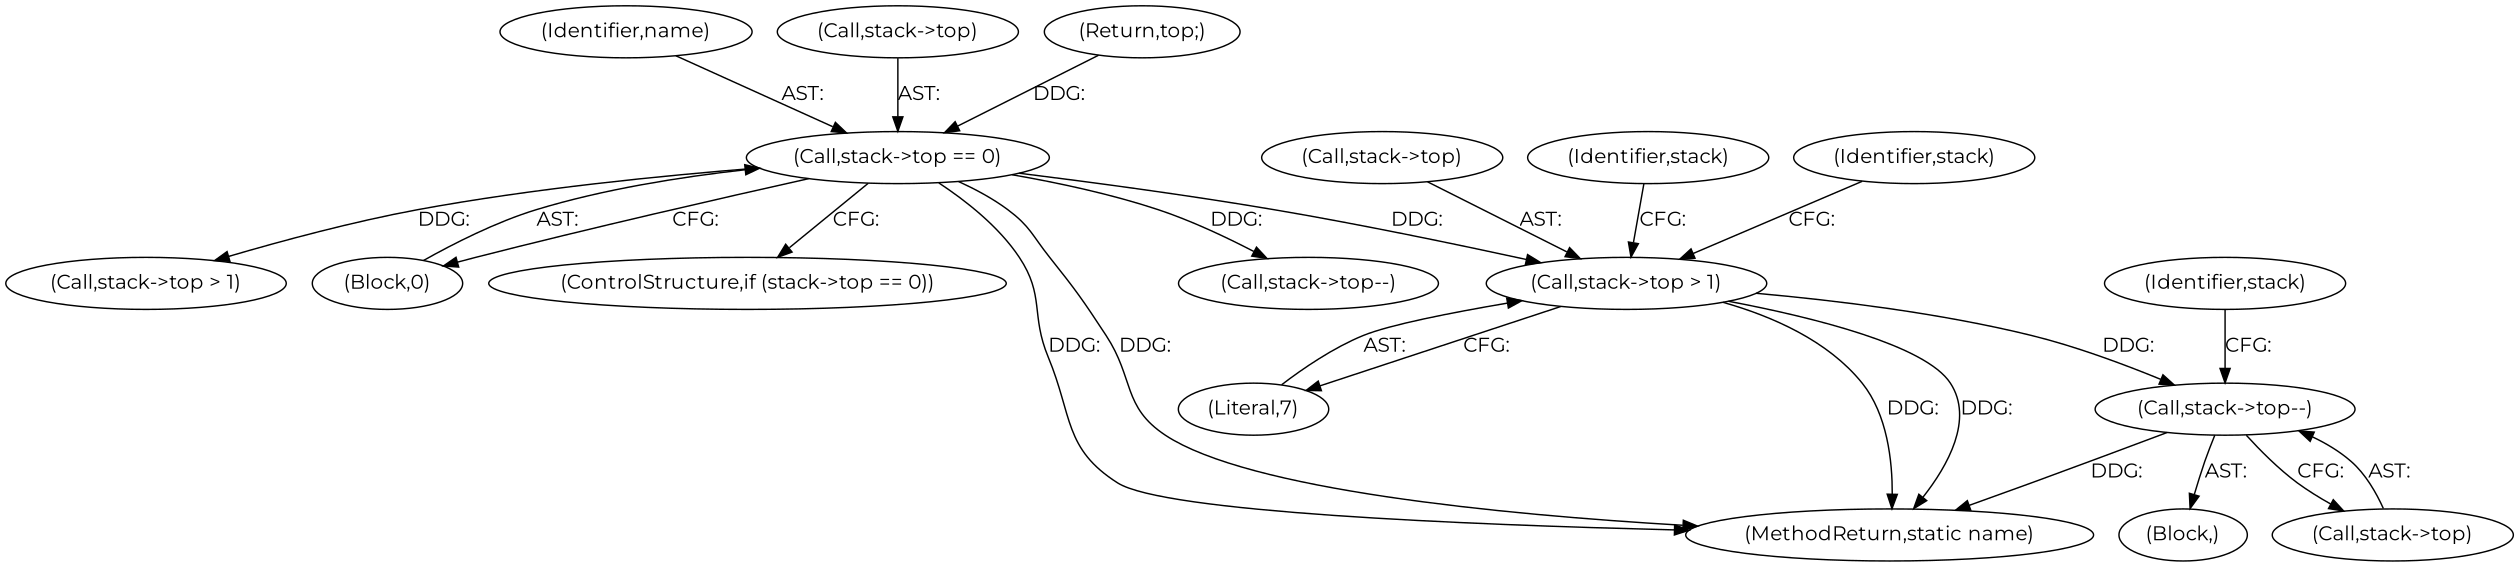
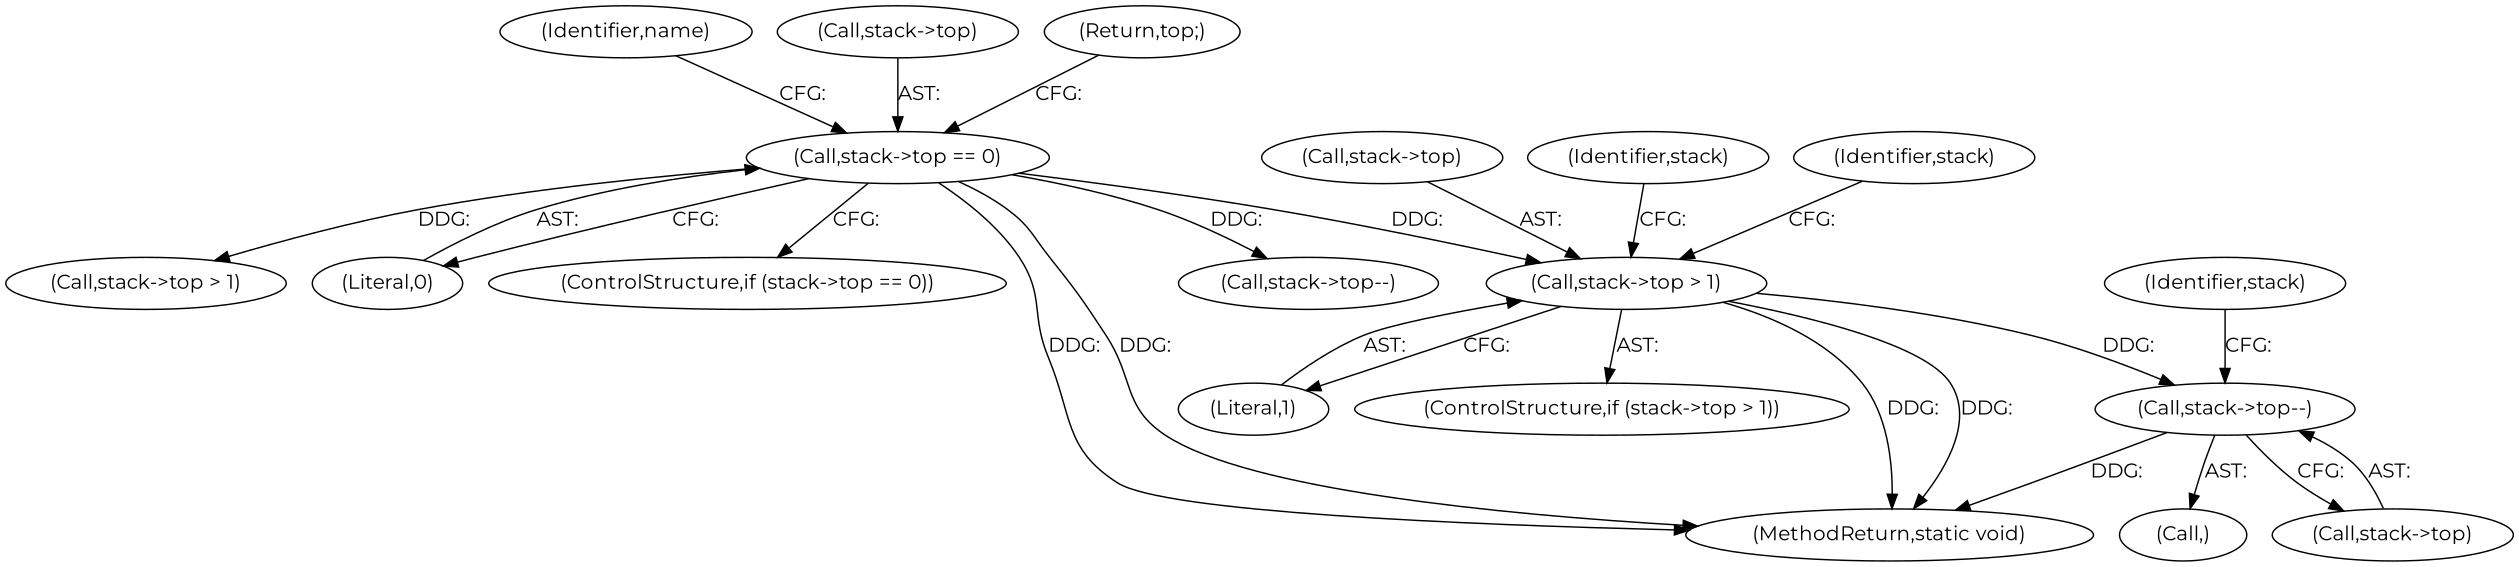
edge "(Identifier,name)" -> "(Call,stack->top == 0)": label "AST: " -> "CFG: "
edge "(Return,top;)" -> "(Call,stack->top == 0)": label "DDG: " -> "CFG: "
node "(Block,0)": label "(Block,0)" -> "(Literal,0)"
node "(Literal,7)": label "(Literal,7)" -> "(Literal,1)"
node "(ControlStructure,if (stack->top > 1))": added
node "(MethodReturn,static name)": label "(MethodReturn,static name)" -> "(MethodReturn,static void)"
node "(Block,)": label "(Block,)" -> "(Call,)"
